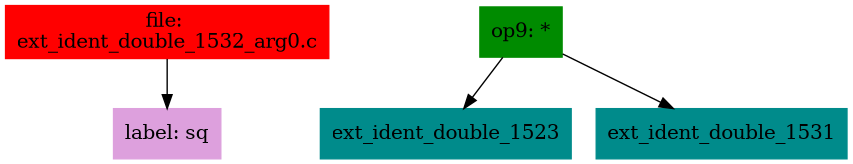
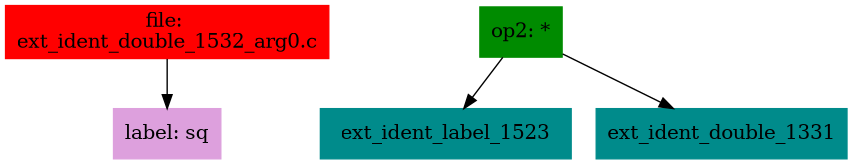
node "op9: *": label "op9: *" -> "op2: *"
node "ext_ident_double_1523": label "ext_ident_double_1523" -> "ext_ident_label_1523"
node "ext_ident_double_1531": label "ext_ident_double_1531" -> "ext_ident_double_1331"
